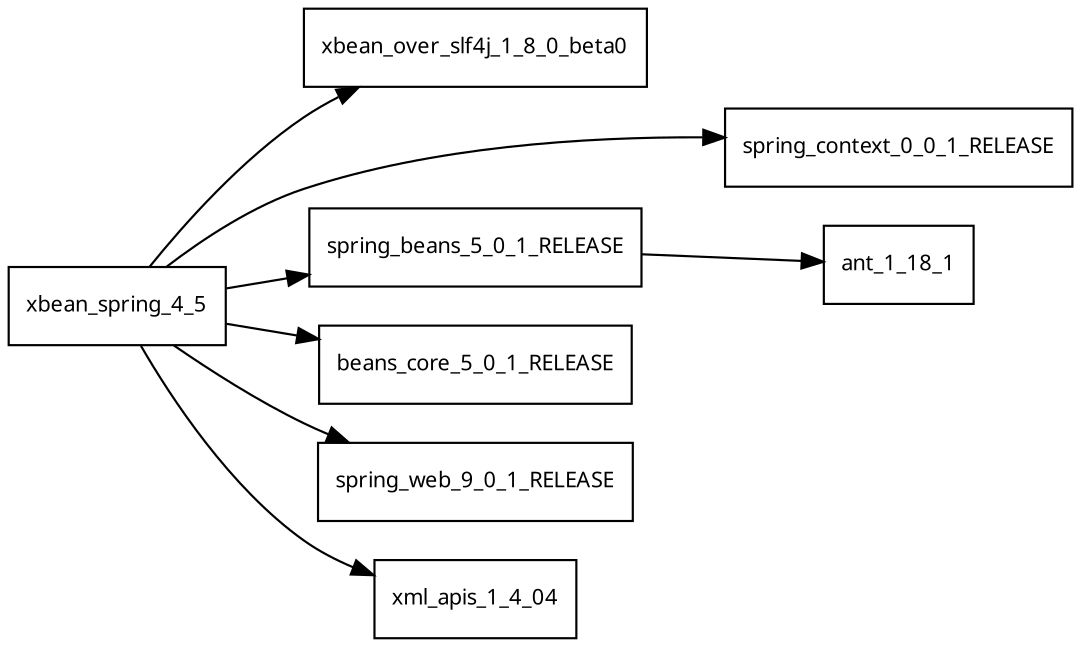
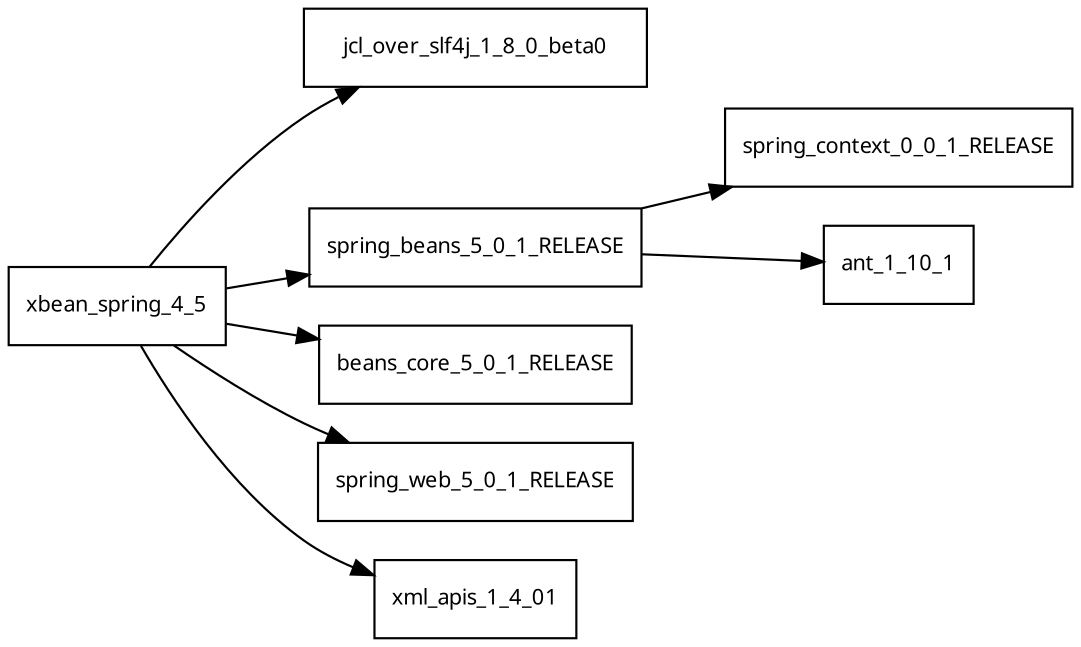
node "xbean_over_slf4j_1_8_0_beta0": label "xbean_over_slf4j_1_8_0_beta0" -> "jcl_over_slf4j_1_8_0_beta0"
edge "xbean_spring_4_5" -> "spring_context_0_0_1_RELEASE": now "spring_beans_5_0_1_RELEASE" -> "spring_context_0_0_1_RELEASE"
node "ant_1_18_1": label "ant_1_18_1" -> "ant_1_10_1"
node "spring_web_9_0_1_RELEASE": label "spring_web_9_0_1_RELEASE" -> "spring_web_5_0_1_RELEASE"
node "xml_apis_1_4_04": label "xml_apis_1_4_04" -> "xml_apis_1_4_01"
